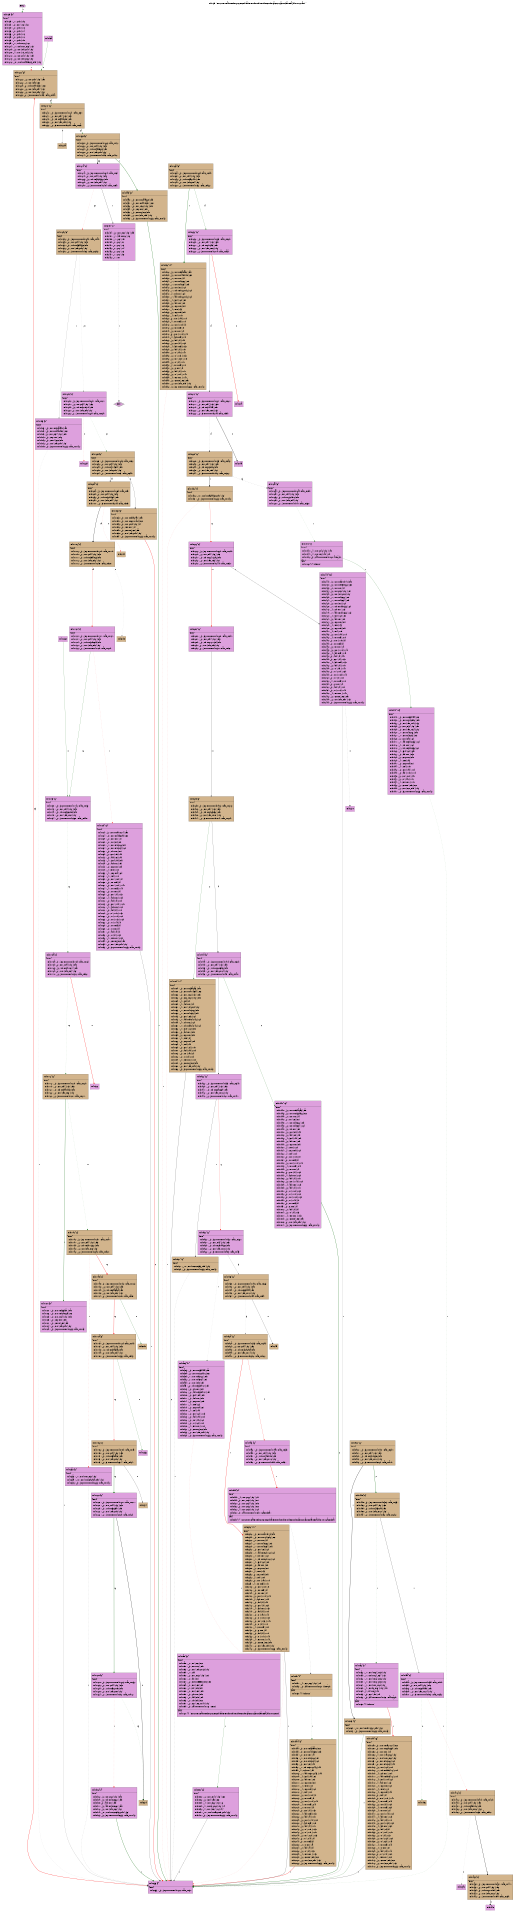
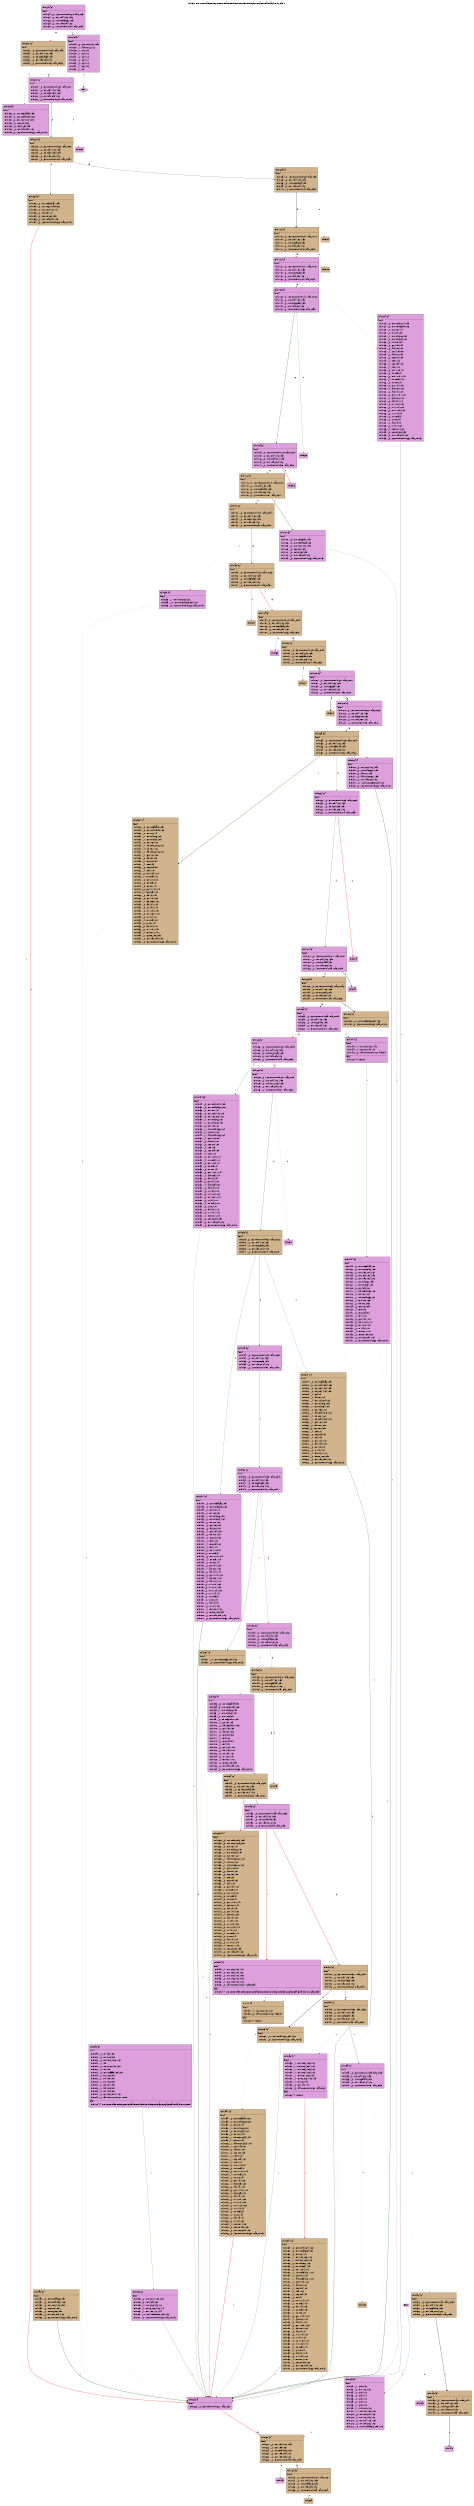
edge "0x401aca" -> "0x401622 [32]": reversed
node "0x40165e [28]": removed
edge "0x4016b2 [28]" -> "0x4016ce [28]": style dotted -> bold
edge "0x401bb6 [15]" -> "0x4018c6 [28]": now "0x4018aa [28]" -> "0x4018c6 [28]"
edge "0x40238e" -> "0x40173e [28]": reversed
edge "0x40244b [153]" -> "0x402370": now "0x4018e2 [28]" -> "0x402370"
edge "0x40173e [28]" -> "0x40175a [28]": style dotted -> bold
edge "0x40191a [28]" -> "0x401d90 [137]": now "0x4018fe [28]" -> "0x401d90 [137]"
edge "0x401bb6 [15]" -> "0x402633 [5]": now "0x4018aa [28]" -> "0x402633 [5]"
edge "0x40181e [28]" -> "0x40237f": now "0x40181e [28]" -> "0x40183a [28]"
edge "0x4019a6 [28]" -> "0x4019c2 [28]": added, label "3"
